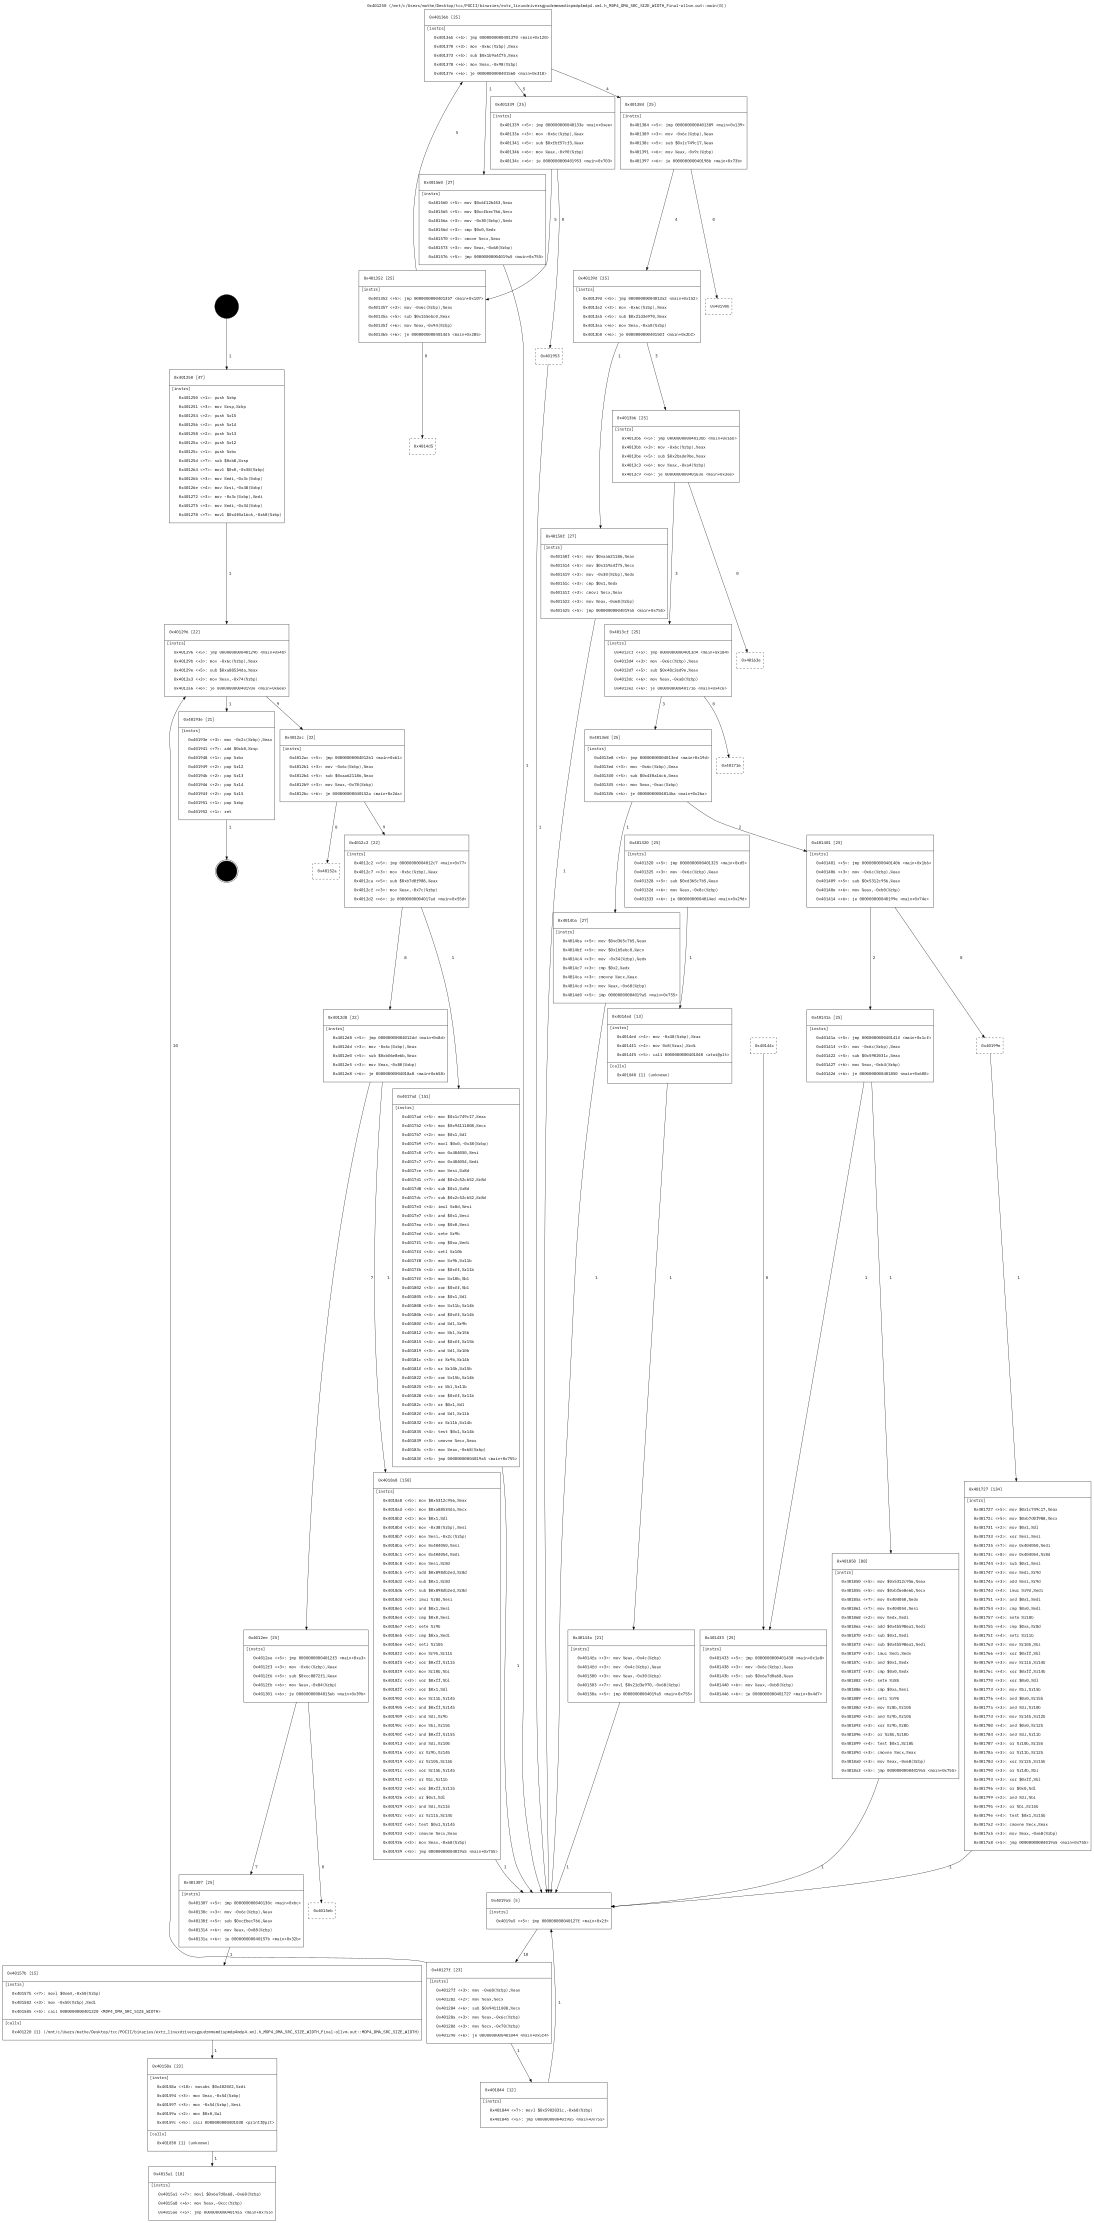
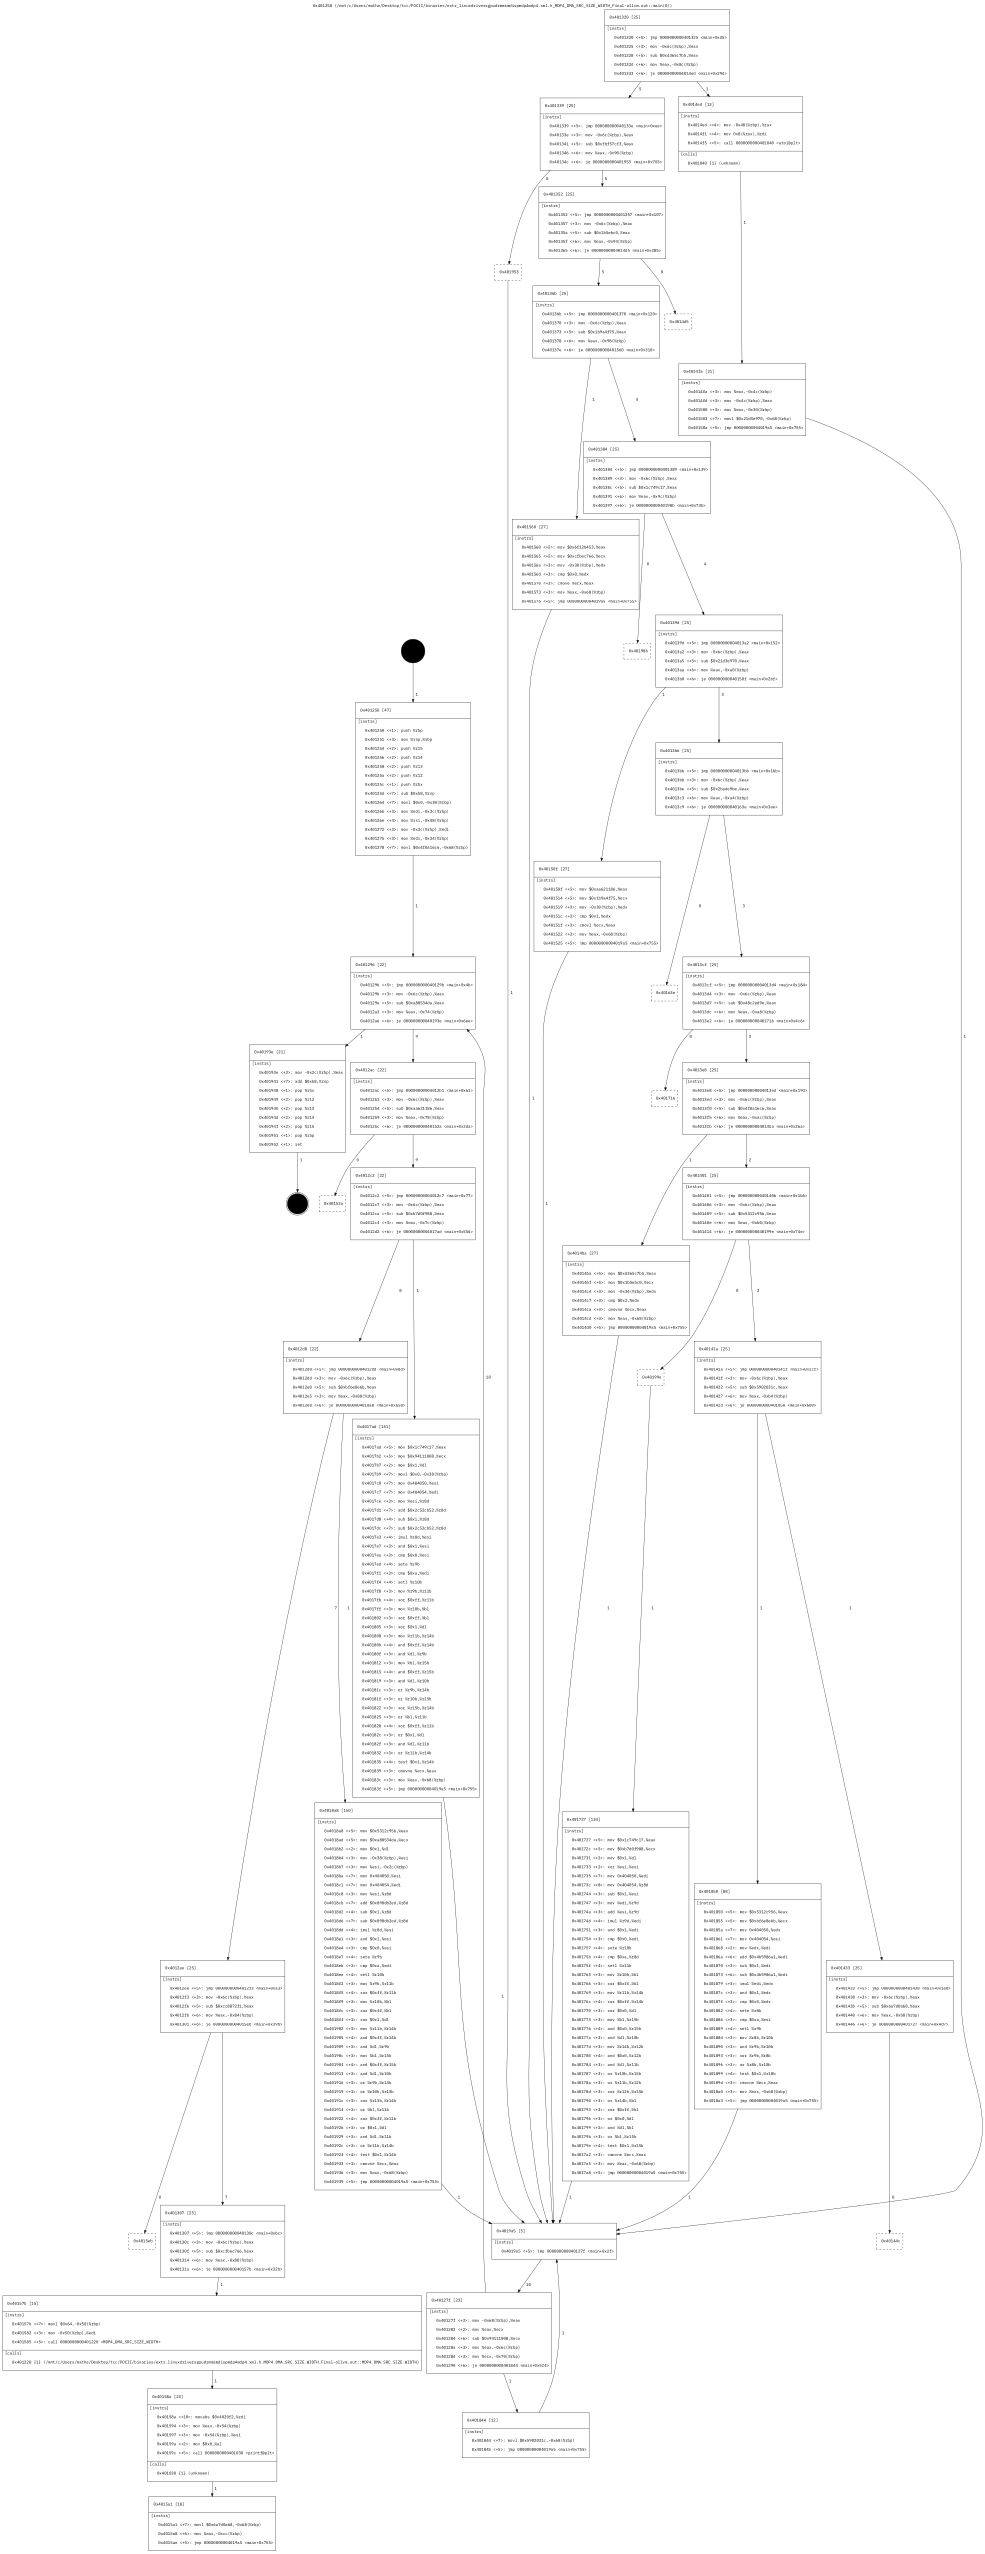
edge "0x40136b [25]" -> "0x401339 [25]": now "0x401320 [25]" -> "0x401339 [25]"
edge "0x40144c" -> "0x401433 [25]": reversed
